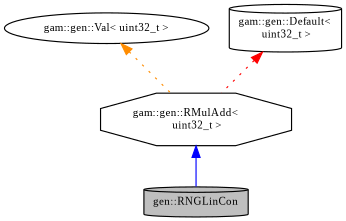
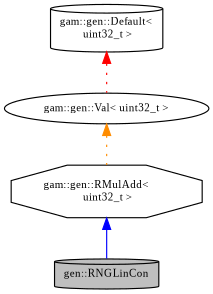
edge "gam::gen::RMulAdd< uint32_t >" -> "gam::gen::Default< uint32_t >": now "gam::gen::Val< uint32_t >" -> "gam::gen::Default< uint32_t >"
